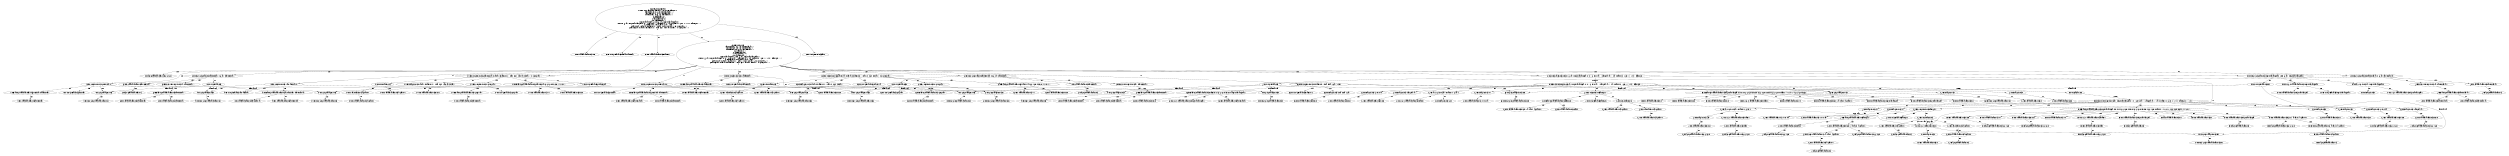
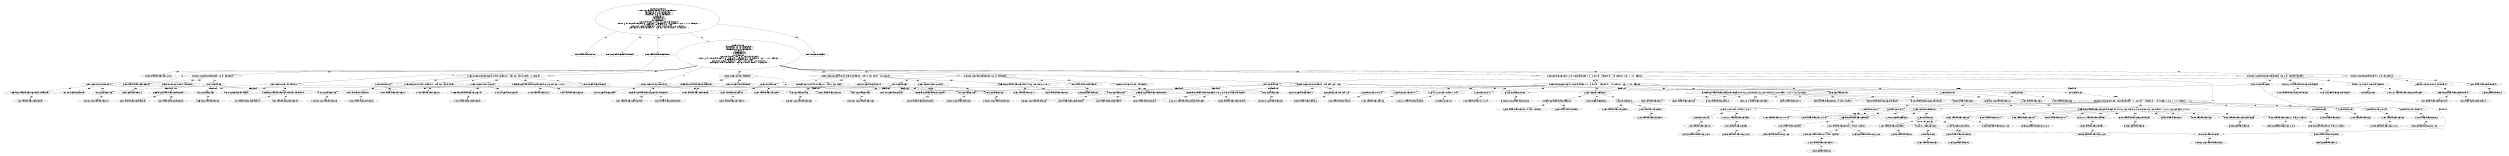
edge "4:CtLocalVariableImpl@DebugChecker c = new DebugChecker()" -> "4:CtVirtualElement@c": label "Action" -> "AST"
node "9:CtLocalVariableReferenceImpl@f": label "9:CtLocalVariableReferenceImpl@f" -> "9:CtExecutableReferenceImpl@f"
